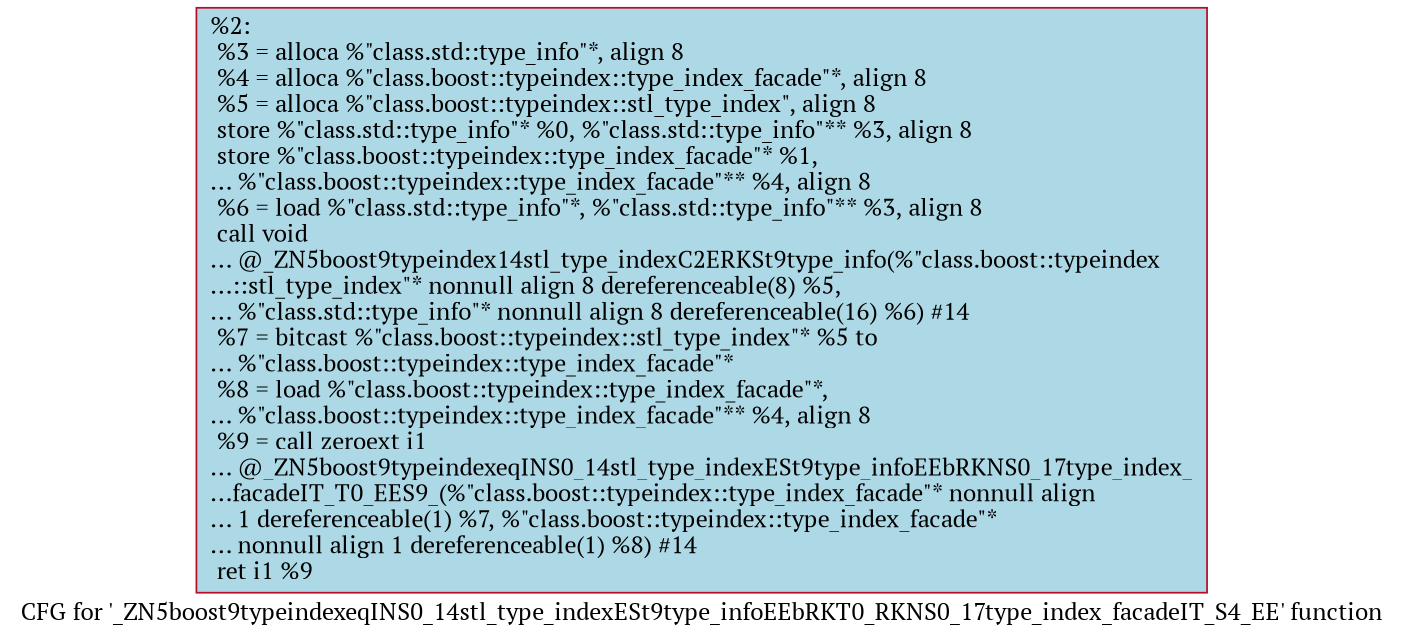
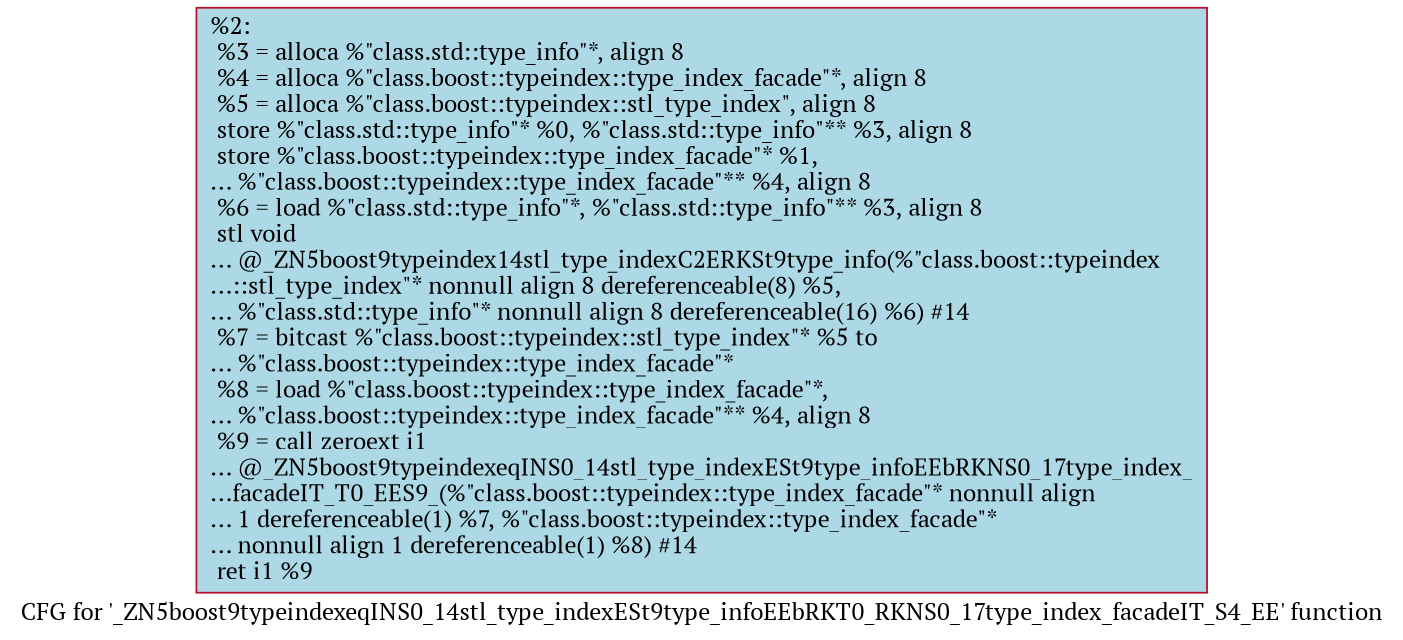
node "%2:": text "call void" -> "stl void"
